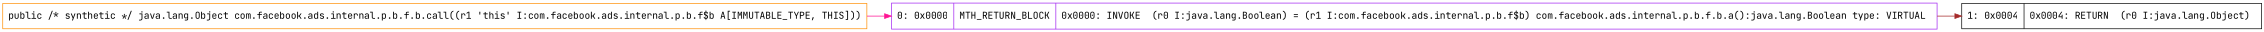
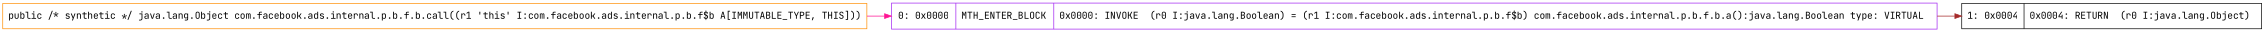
node "0: 0x0000": text "MTH_RETURN_BLOCK" -> "MTH_ENTER_BLOCK"
